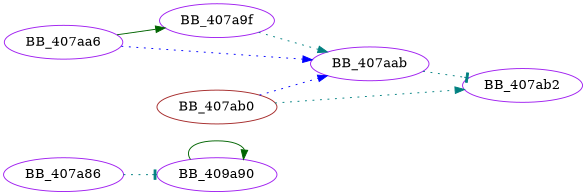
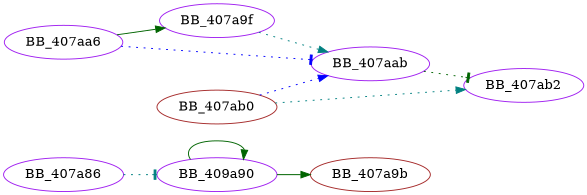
edge "BB_407aa6" -> "BB_407aab": arrowhead normal -> tee
edge "BB_407aab" -> "BB_407ab2": color teal -> darkgreen
node "BB_407a9b": added
